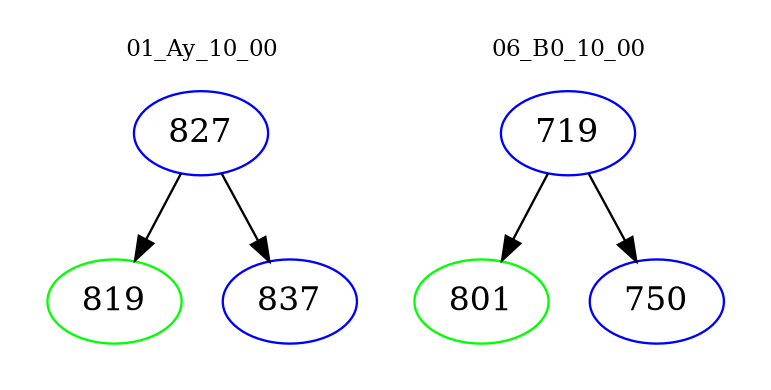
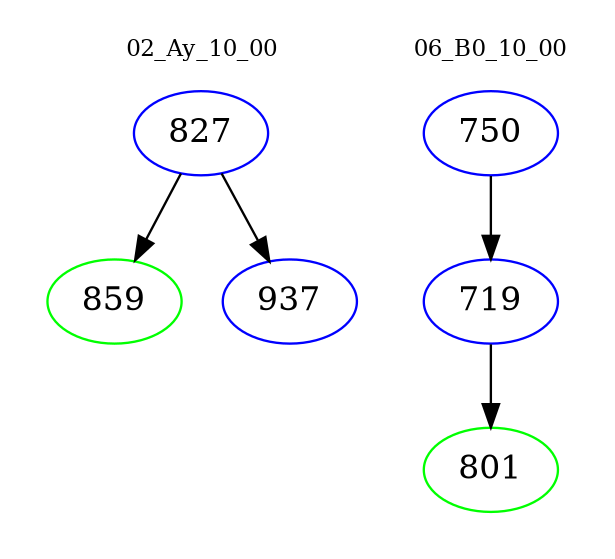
cluster "01_Ay_10_00": label "01_Ay_10_00" -> "02_Ay_10_00"
edge "719" -> "750": reversed
node "819": label "819" -> "859"
node "837": label "837" -> "937"
